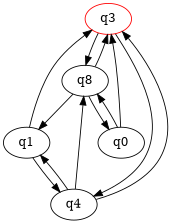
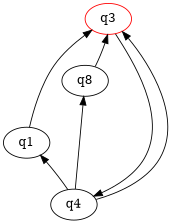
edge "q3" -> "q8": removed
edge "q8" -> "q1": removed
node "q0": removed
edge "q1" -> "q4": removed
